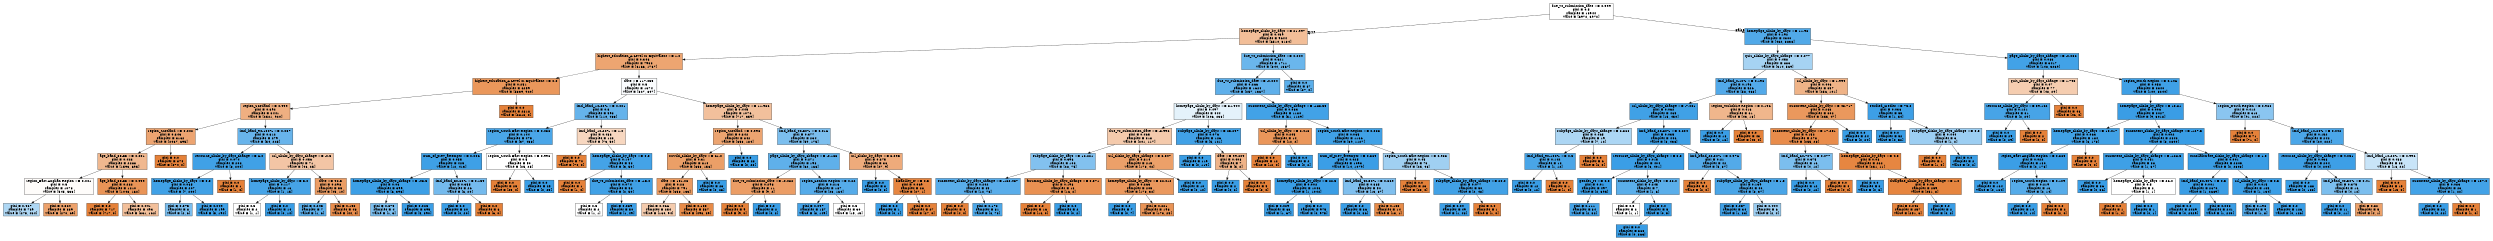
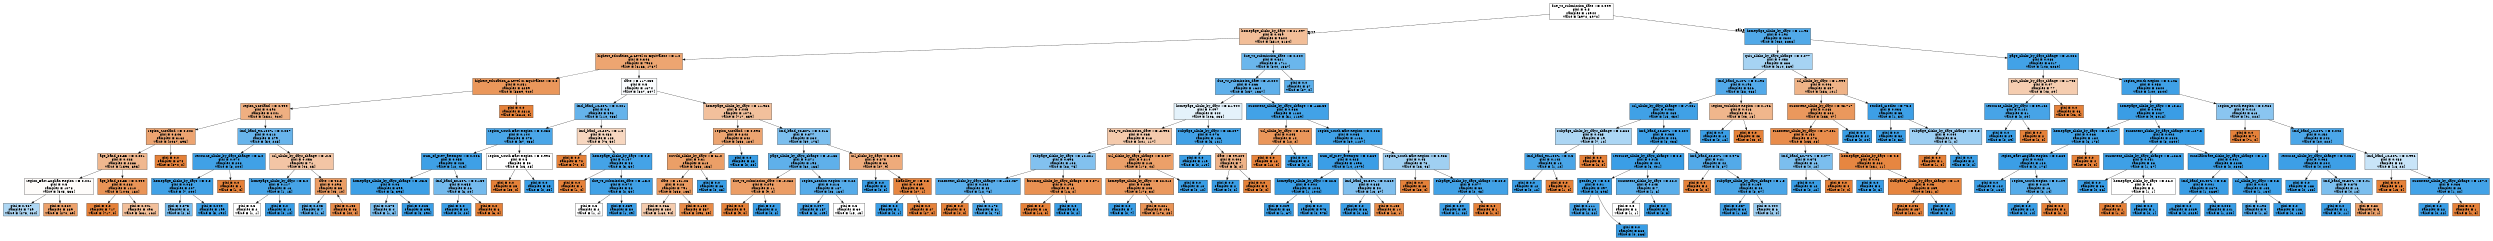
edge "date <= 92.5 gini = 0.298 samples = 55 value = [45, 10]" -> "gini = 0.153 samples = 48 value = [44, 4]": reversed
edge "gini = 0.0 samples = 5 value = [0, 5]" -> "gini = 0.0 samples = 363 value = [0, 363]": now "gender_M <= 0.5 gini = 0.01 samples = 497 value = [2, 395]" -> "gini = 0.0 samples = 363 value = [0, 363]"
